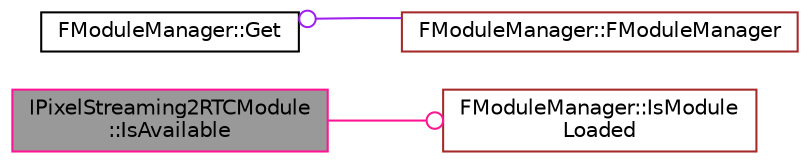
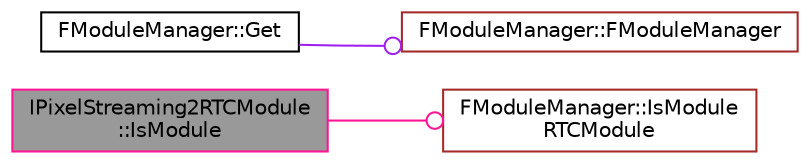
edge "FModuleManager::FModuleManager" -> "FModuleManager::Get": reversed
node "IPixelStreaming2RTCModule ::IsAvailable": label "IPixelStreaming2RTCModule ::IsAvailable" -> "IPixelStreaming2RTCModule ::IsModule"
node "FModuleManager::IsModule Loaded": label "FModuleManager::IsModule Loaded" -> "FModuleManager::IsModule RTCModule"
